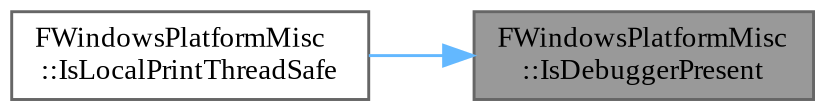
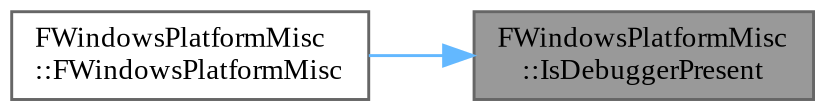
node "FWindowsPlatformMisc ::IsLocalPrintThreadSafe": label "FWindowsPlatformMisc ::IsLocalPrintThreadSafe" -> "FWindowsPlatformMisc ::FWindowsPlatformMisc"
